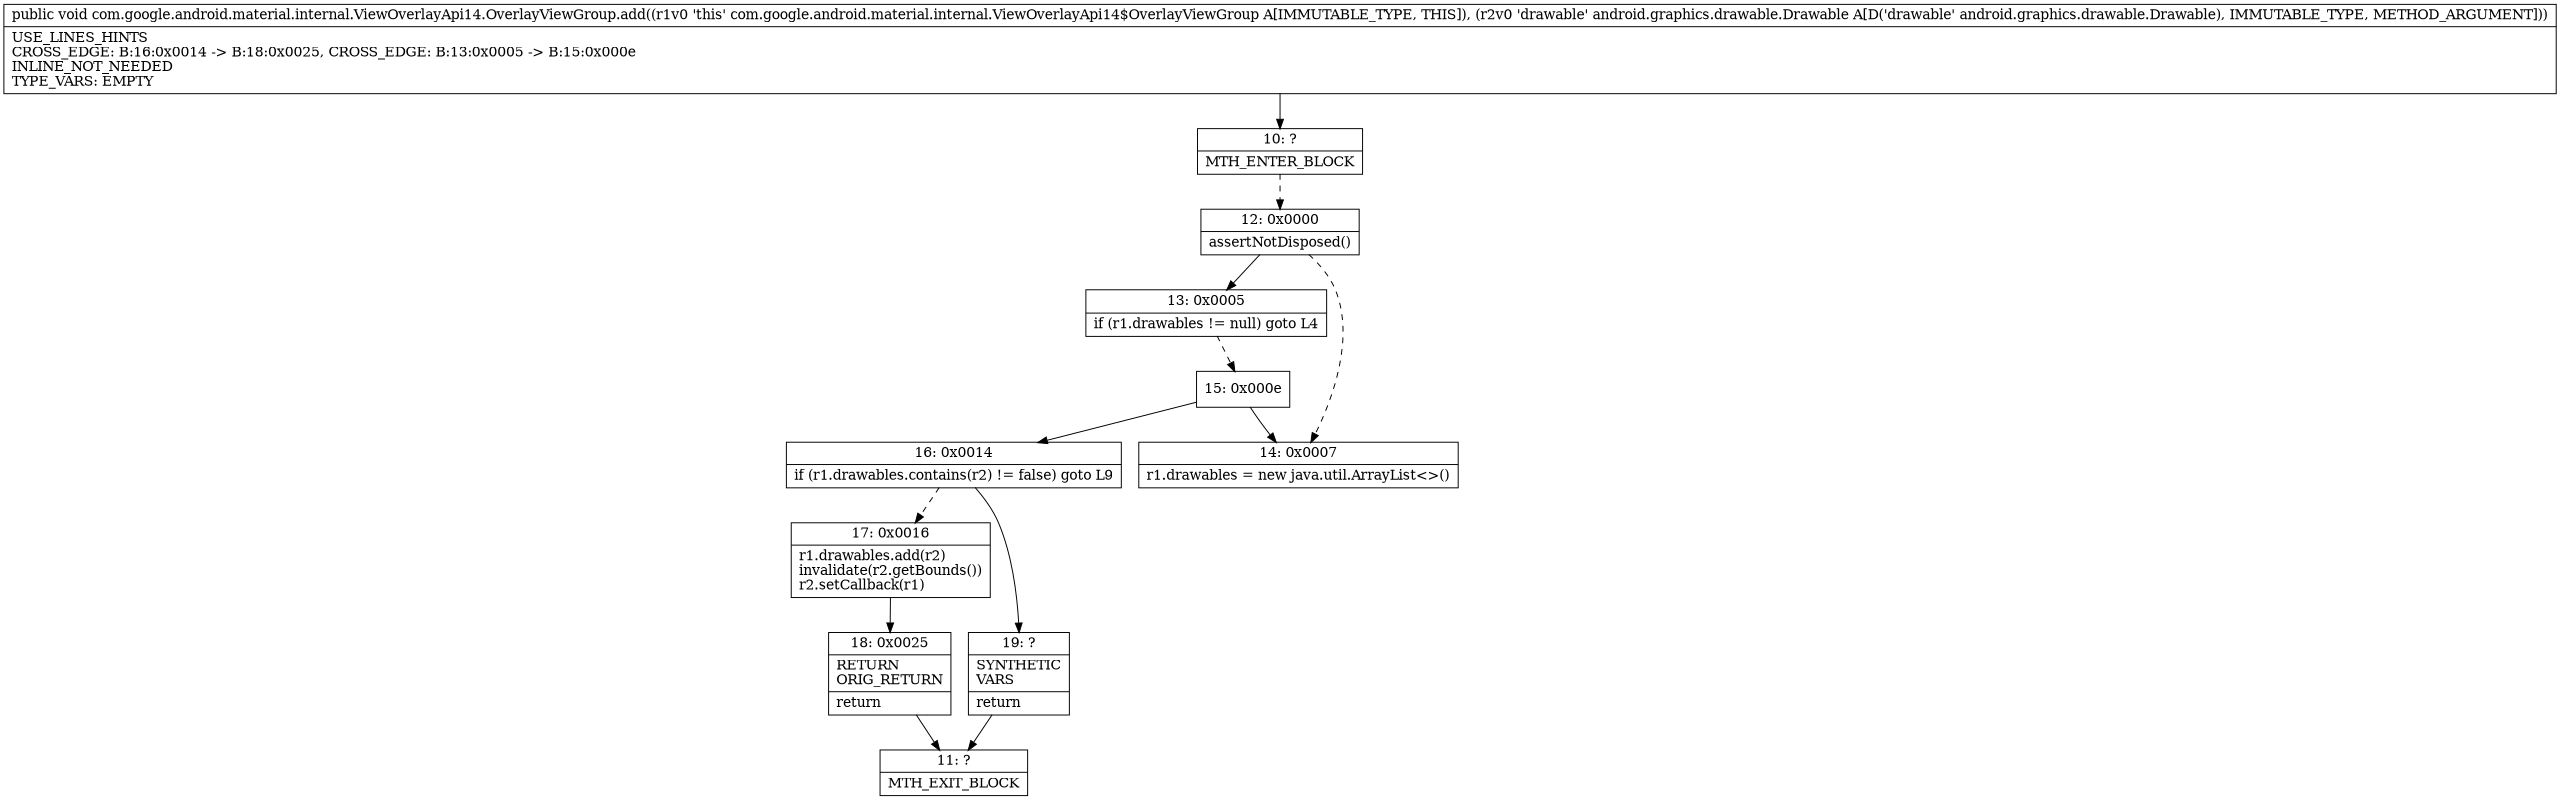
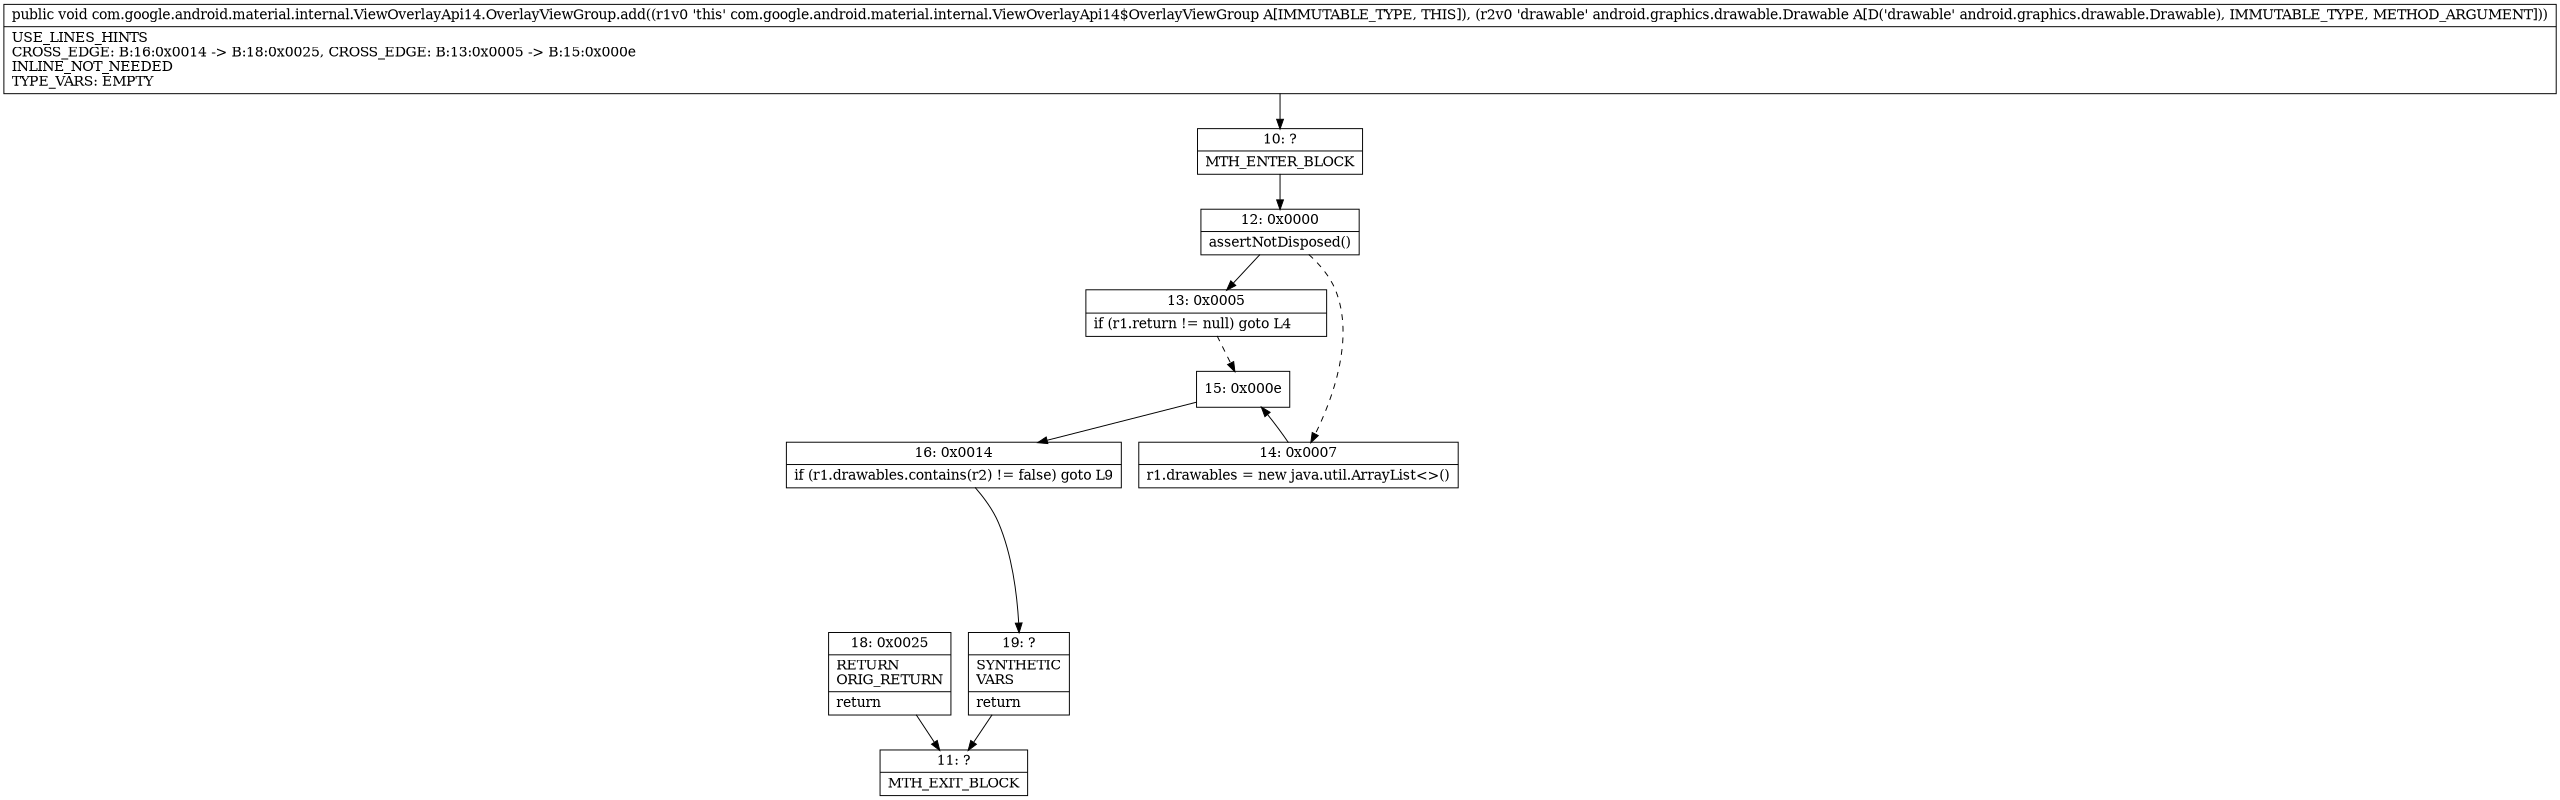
edge "10: ?" -> "12: 0x0000": style dashed -> solid
node "13: 0x0005": text "if (r1.drawables != null) goto L4" -> "if (r1.return != null) goto L4"
edge "15: 0x000e" -> "14: 0x0007": reversed
node "17: 0x0016": removed
